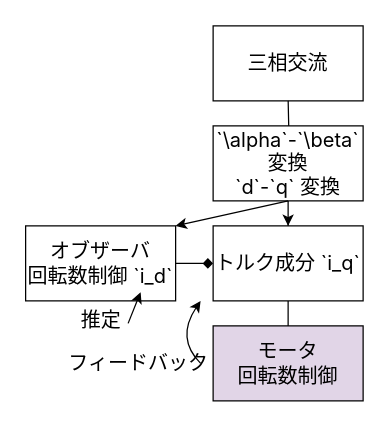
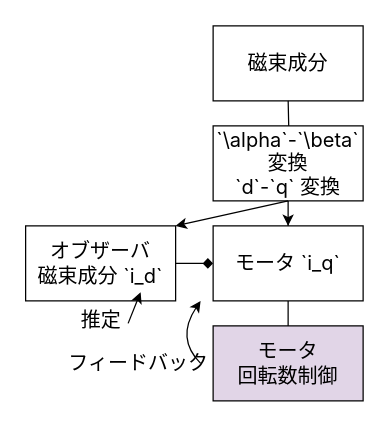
node "三相交流": label "三相交流" -> "磁束成分"
node "オブザーバ 回転数制御 `i_d`": label "オブザーバ 回転数制御 `i_d`" -> "オブザーバ 磁束成分 `i_d`"
node "トルク成分 `i_q`": label "トルク成分 `i_q`" -> "モータ `i_q`"
